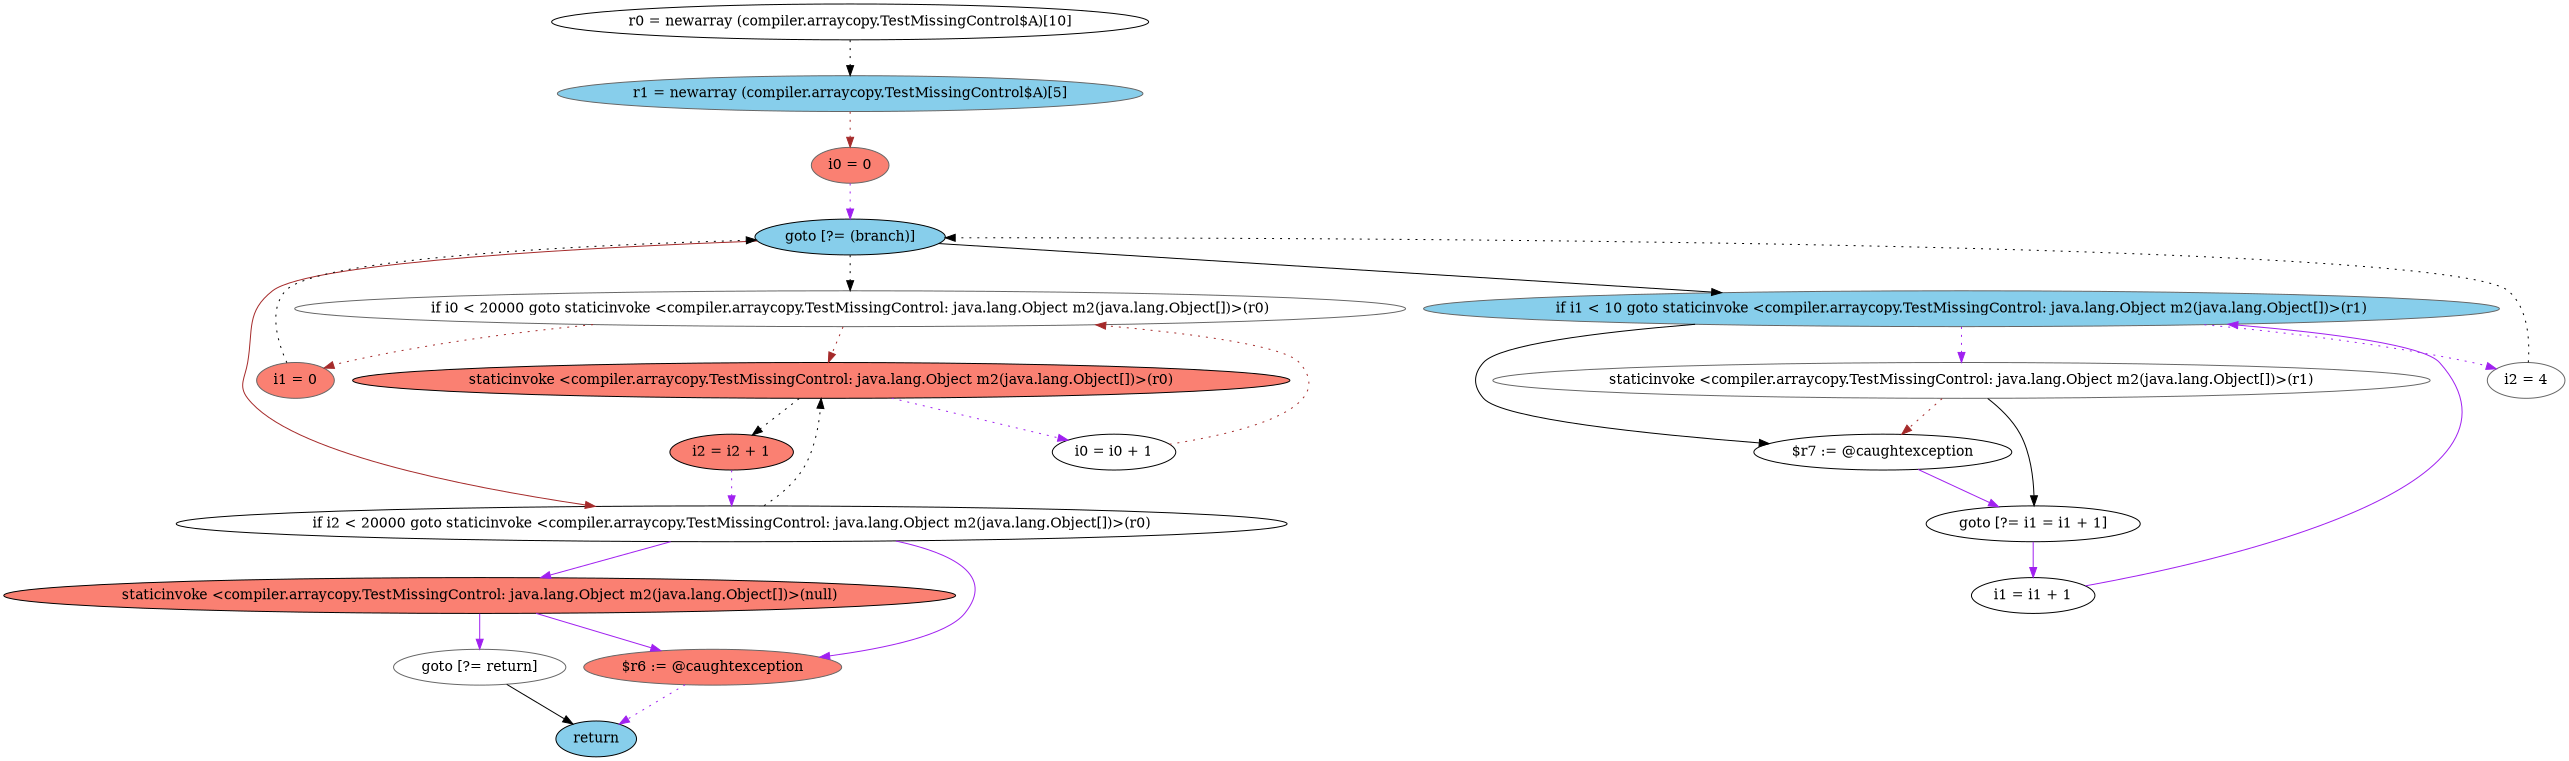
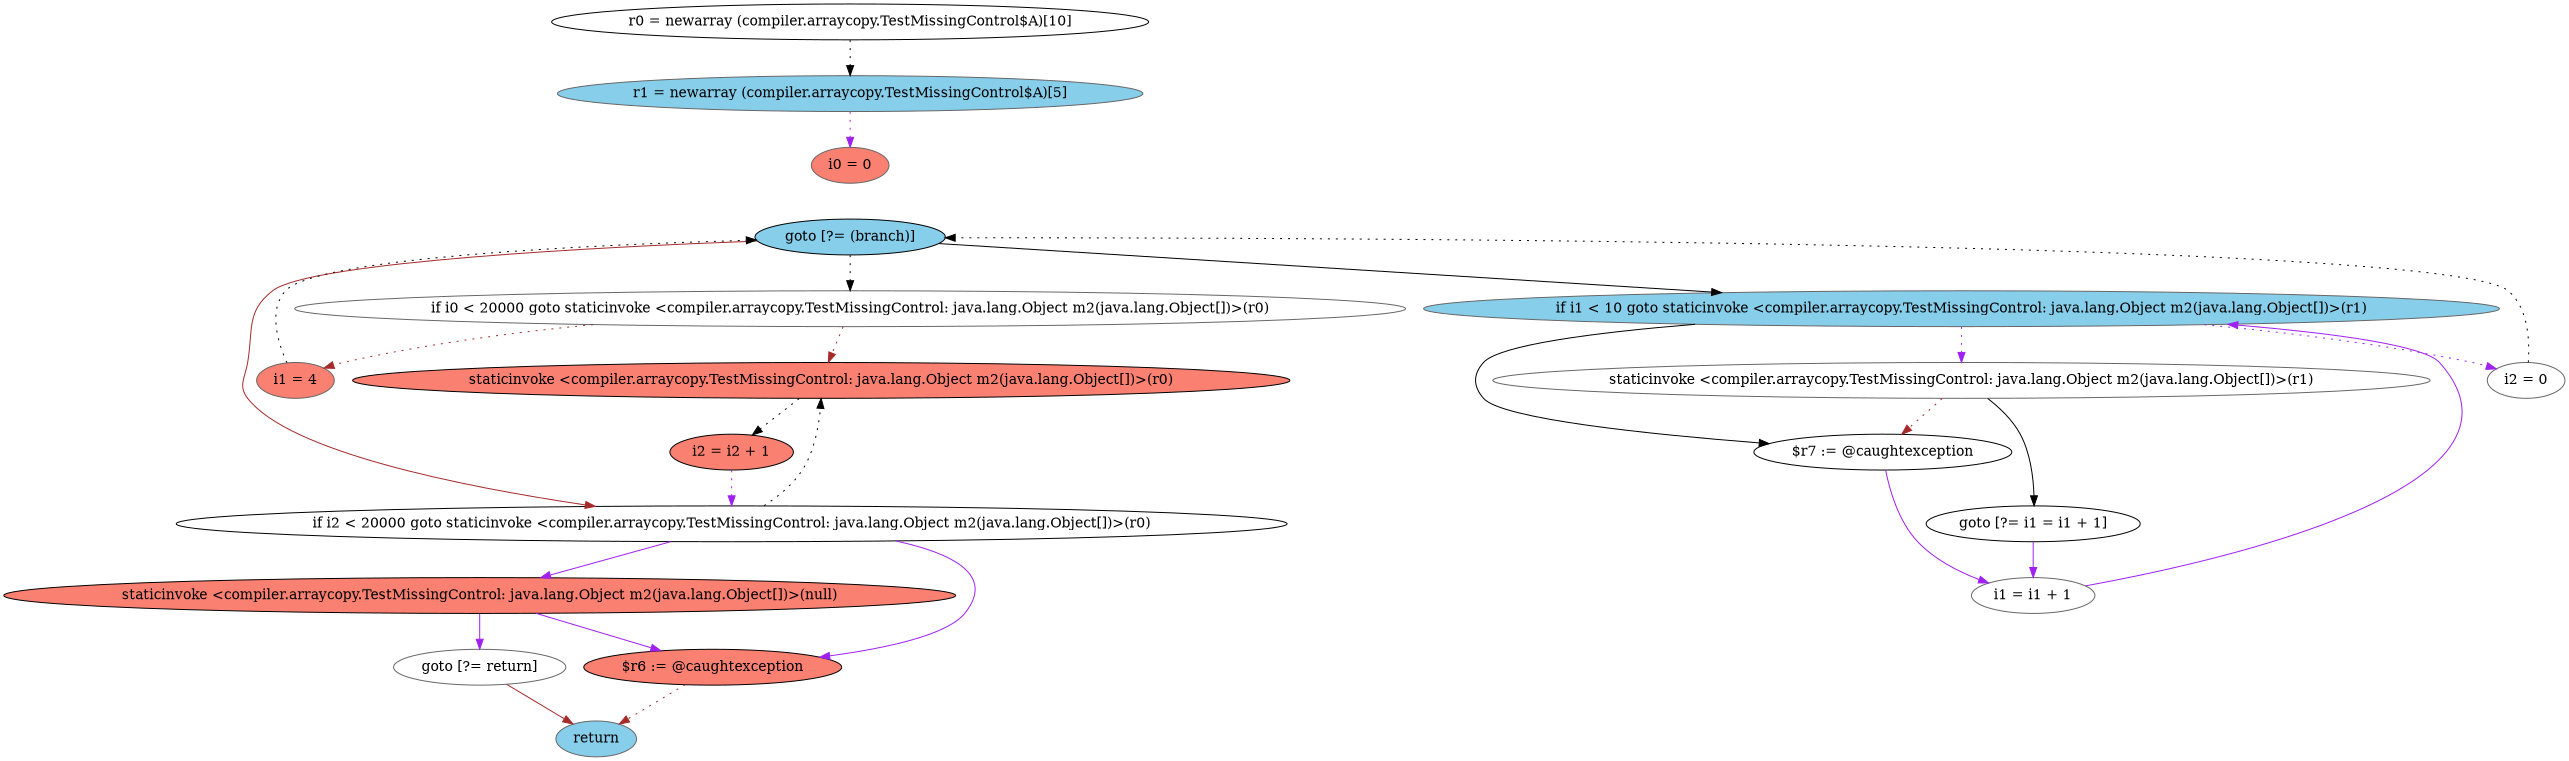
edge "r1 = newarray (compiler.arraycopy.TestMissingControl$A)[5]" -> "i0 = 0": color brown -> purple
edge "i0 = 0" -> "goto [?= (branch)]": removed
node "i1 = 0": label "i1 = 0" -> "i1 = 4"
node "i2 = 4": label "i2 = 4" -> "i2 = 0"
node "i0 = i0 + 1": removed
edge "$r7 := @caughtexception" -> "goto [?= i1 = i1 + 1]": now "$r7 := @caughtexception" -> "i1 = i1 + 1"
node "i1 = i1 + 1": color black -> gray40
node "$r6 := @caughtexception": color gray40 -> black
edge "goto [?= return]" -> "return": color black -> brown
edge "$r6 := @caughtexception" -> "return": color purple -> brown
node "return": color black -> gray40
